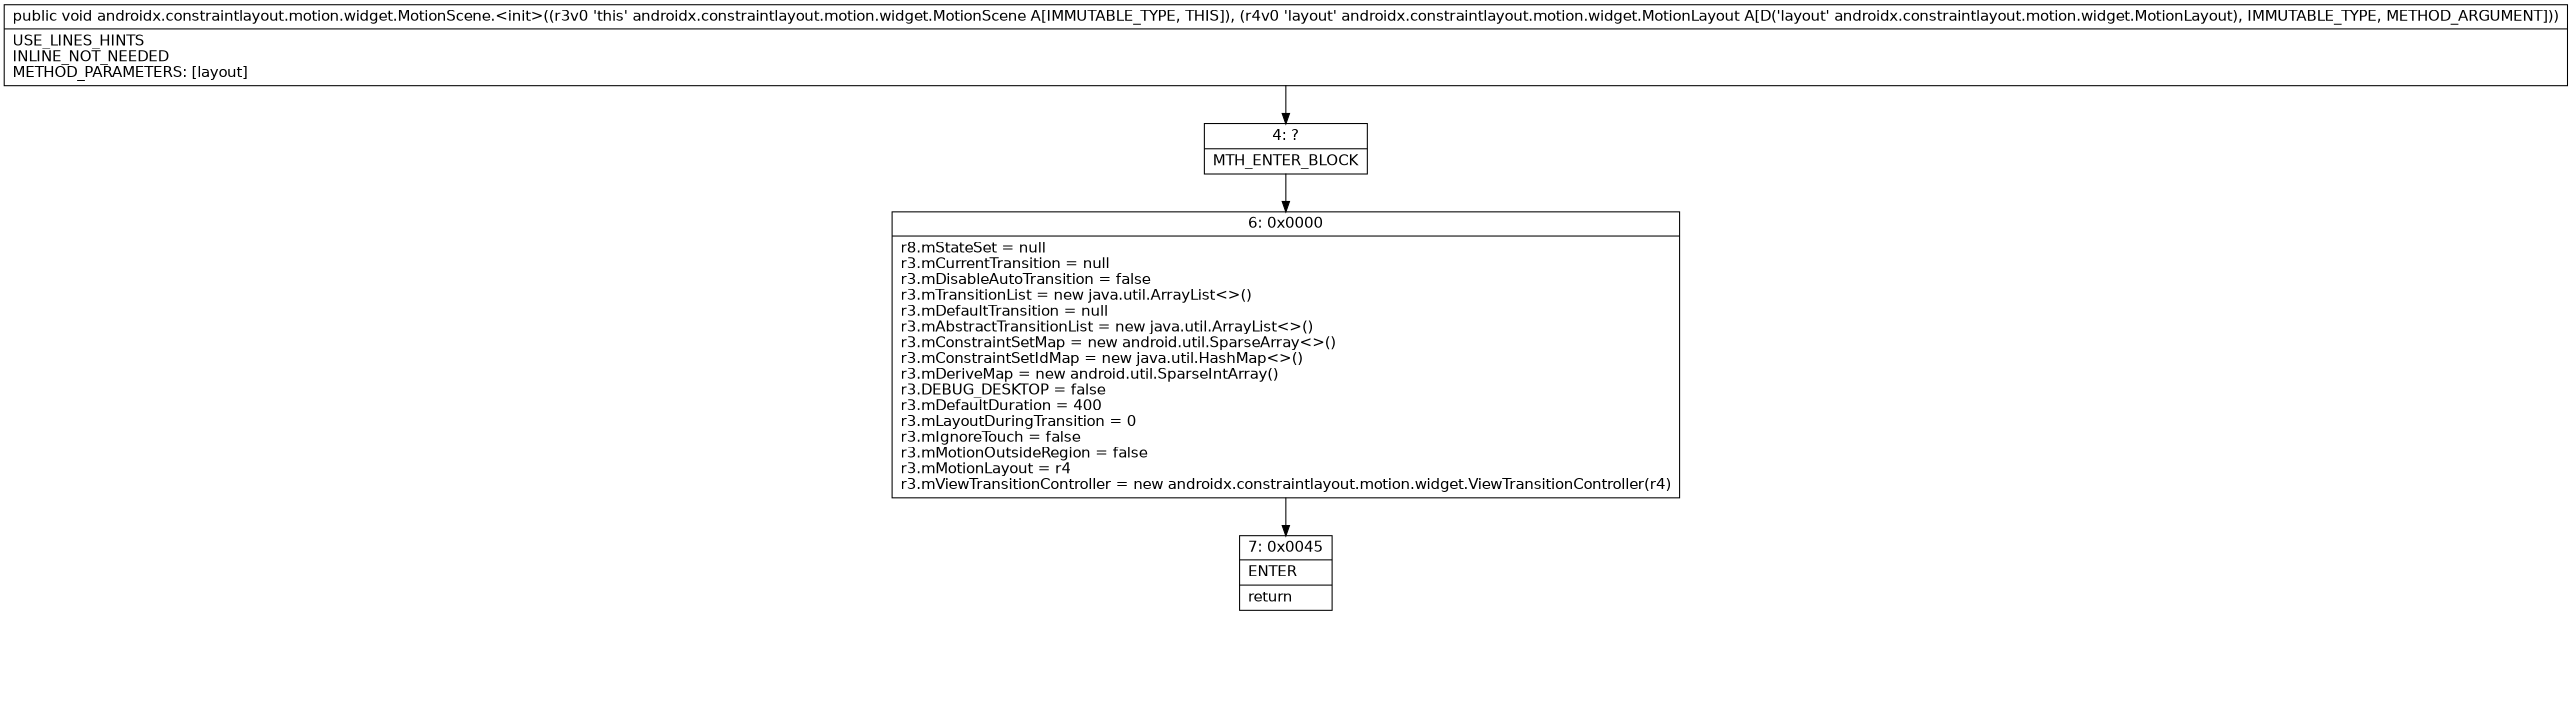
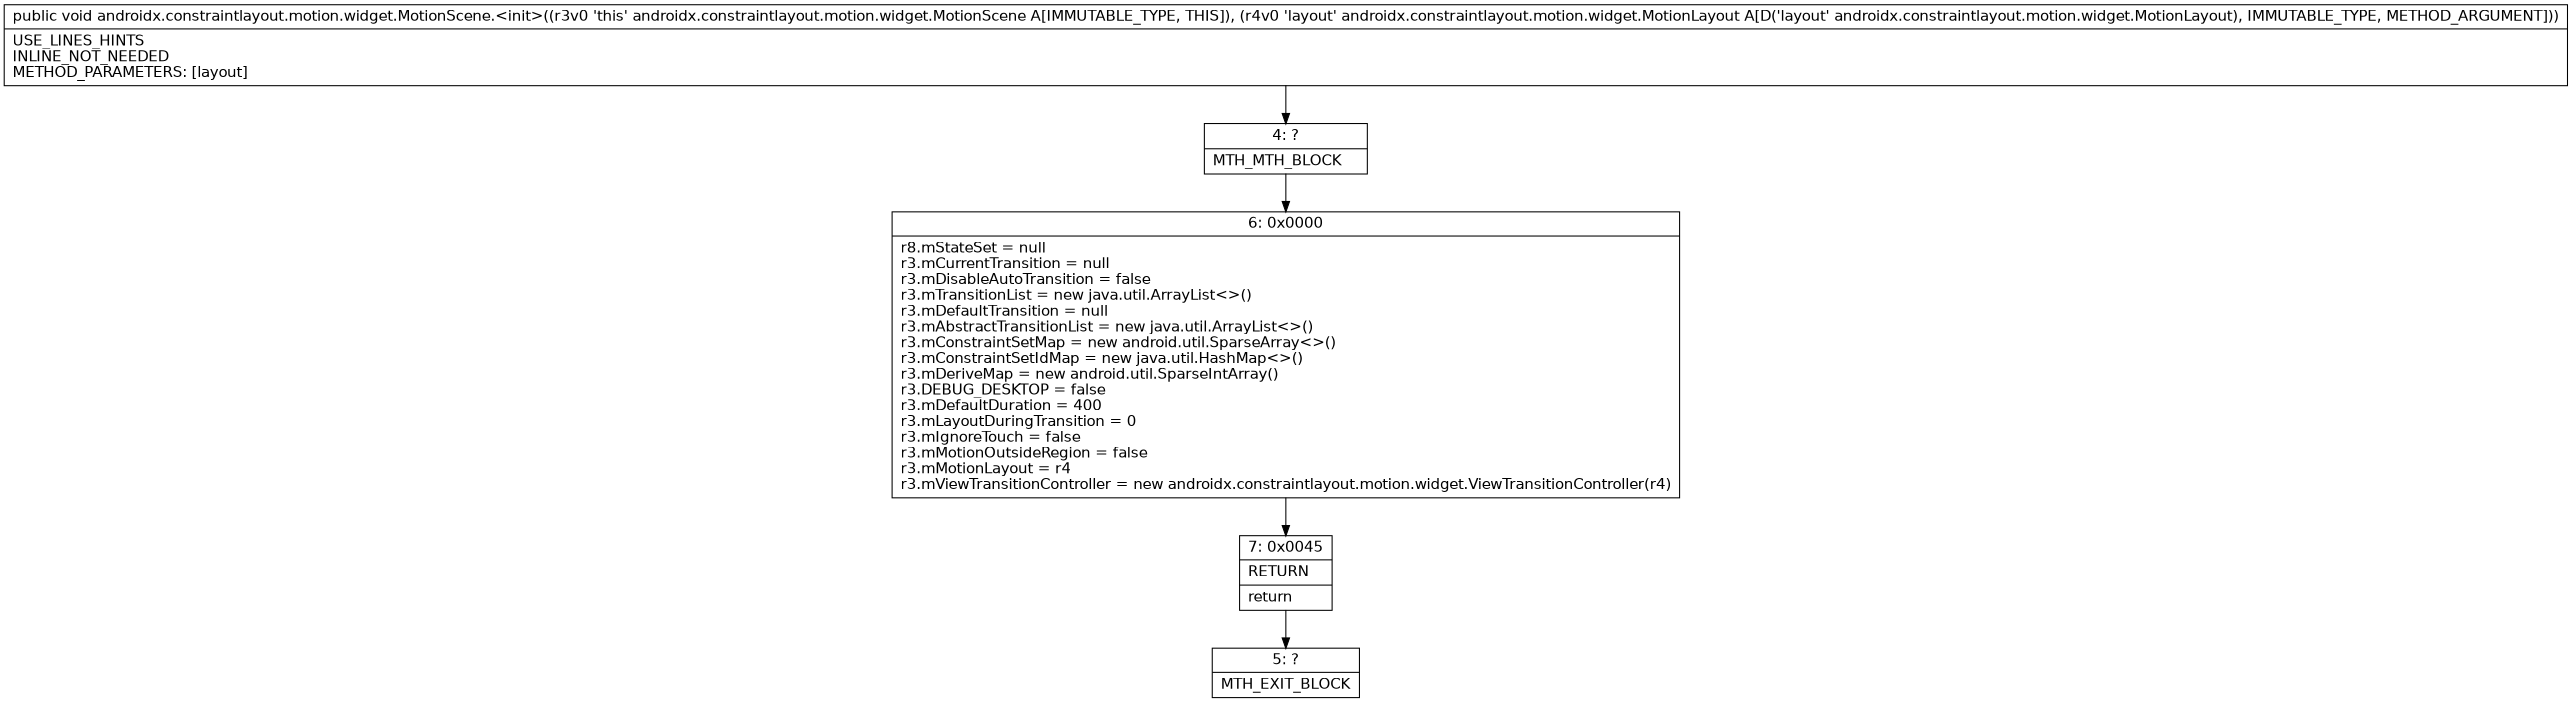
node "4: ?": text "MTH_ENTER_BLOCK" -> "MTH_MTH_BLOCK"
node "7: 0x0045": text "ENTER" -> "RETURN"
node "5: ?": added
